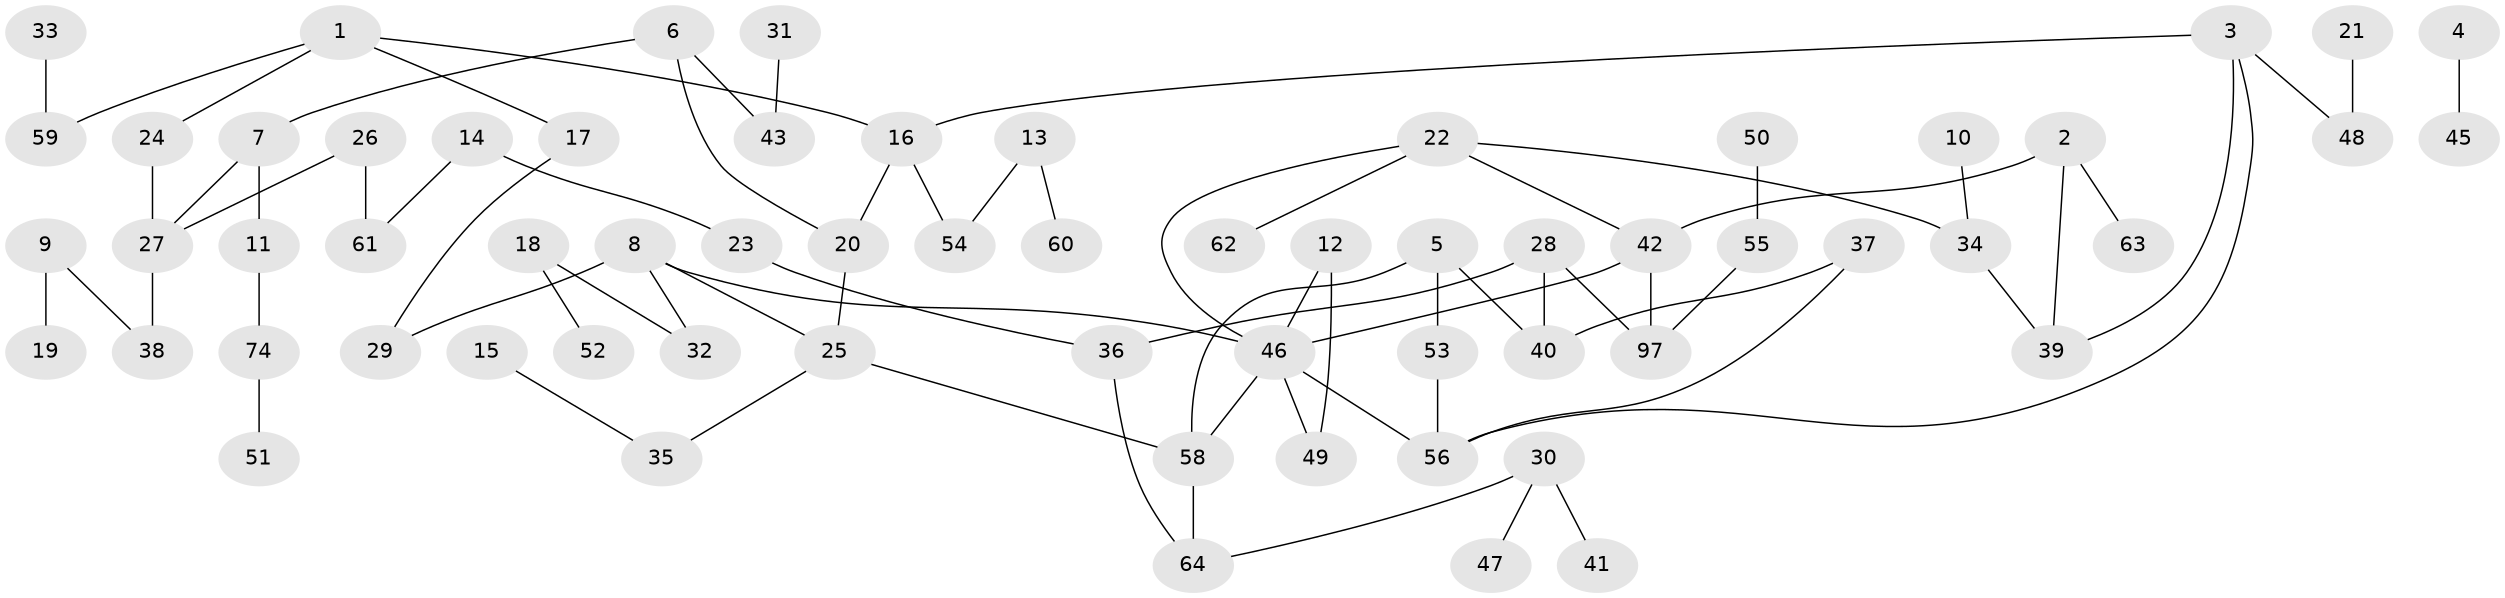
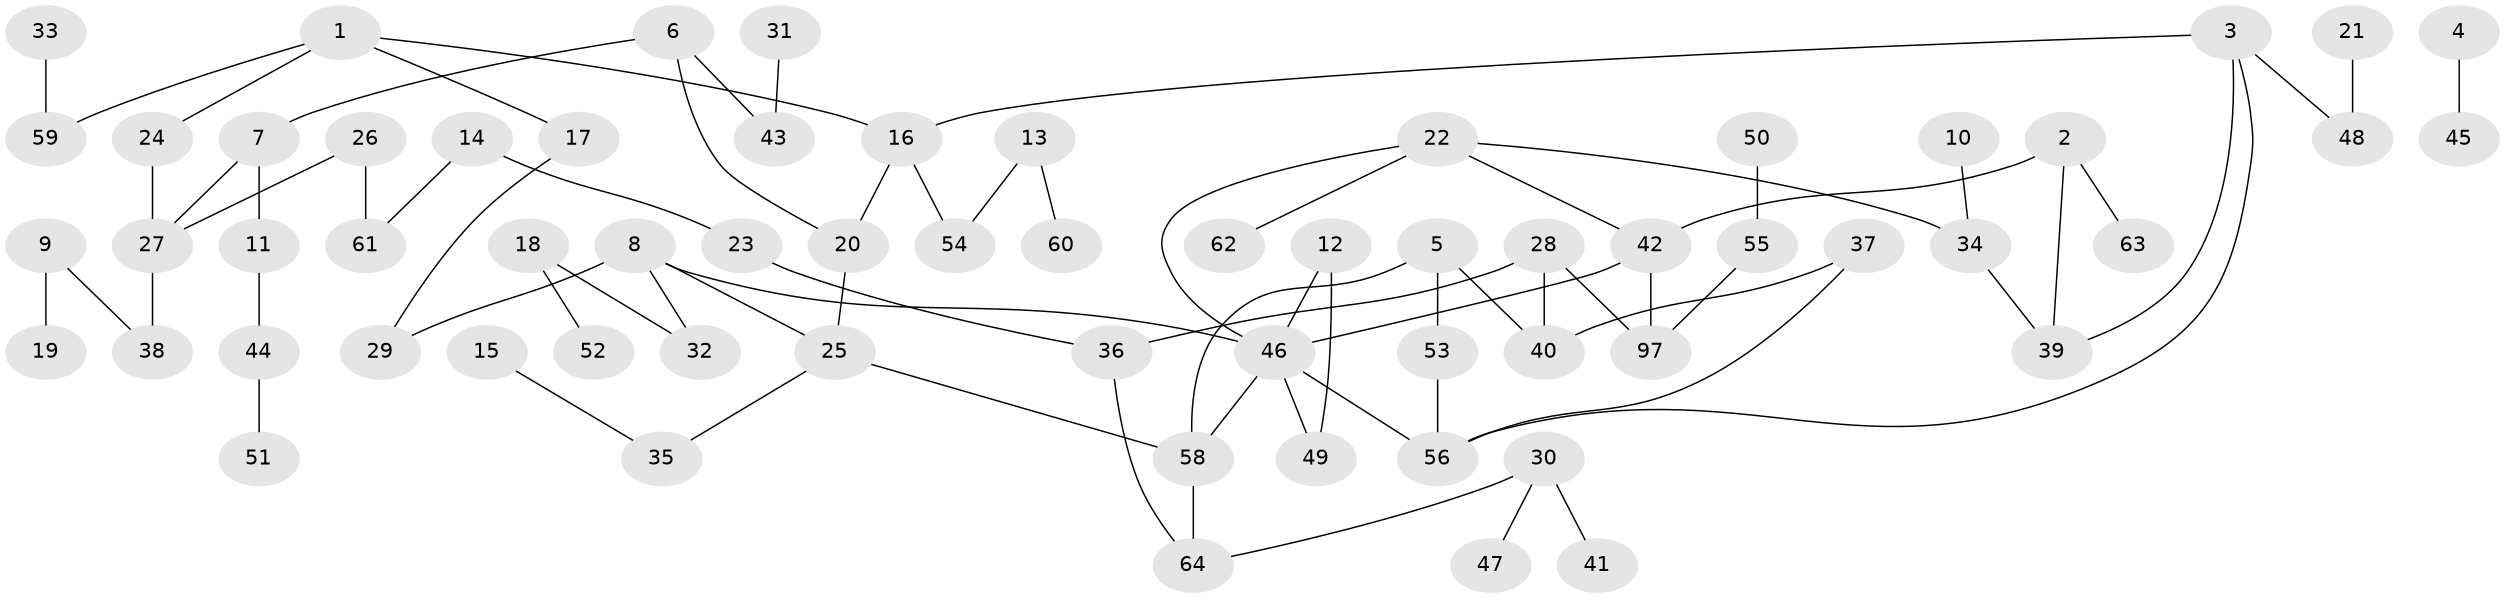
node "74": label "74" -> "44"
